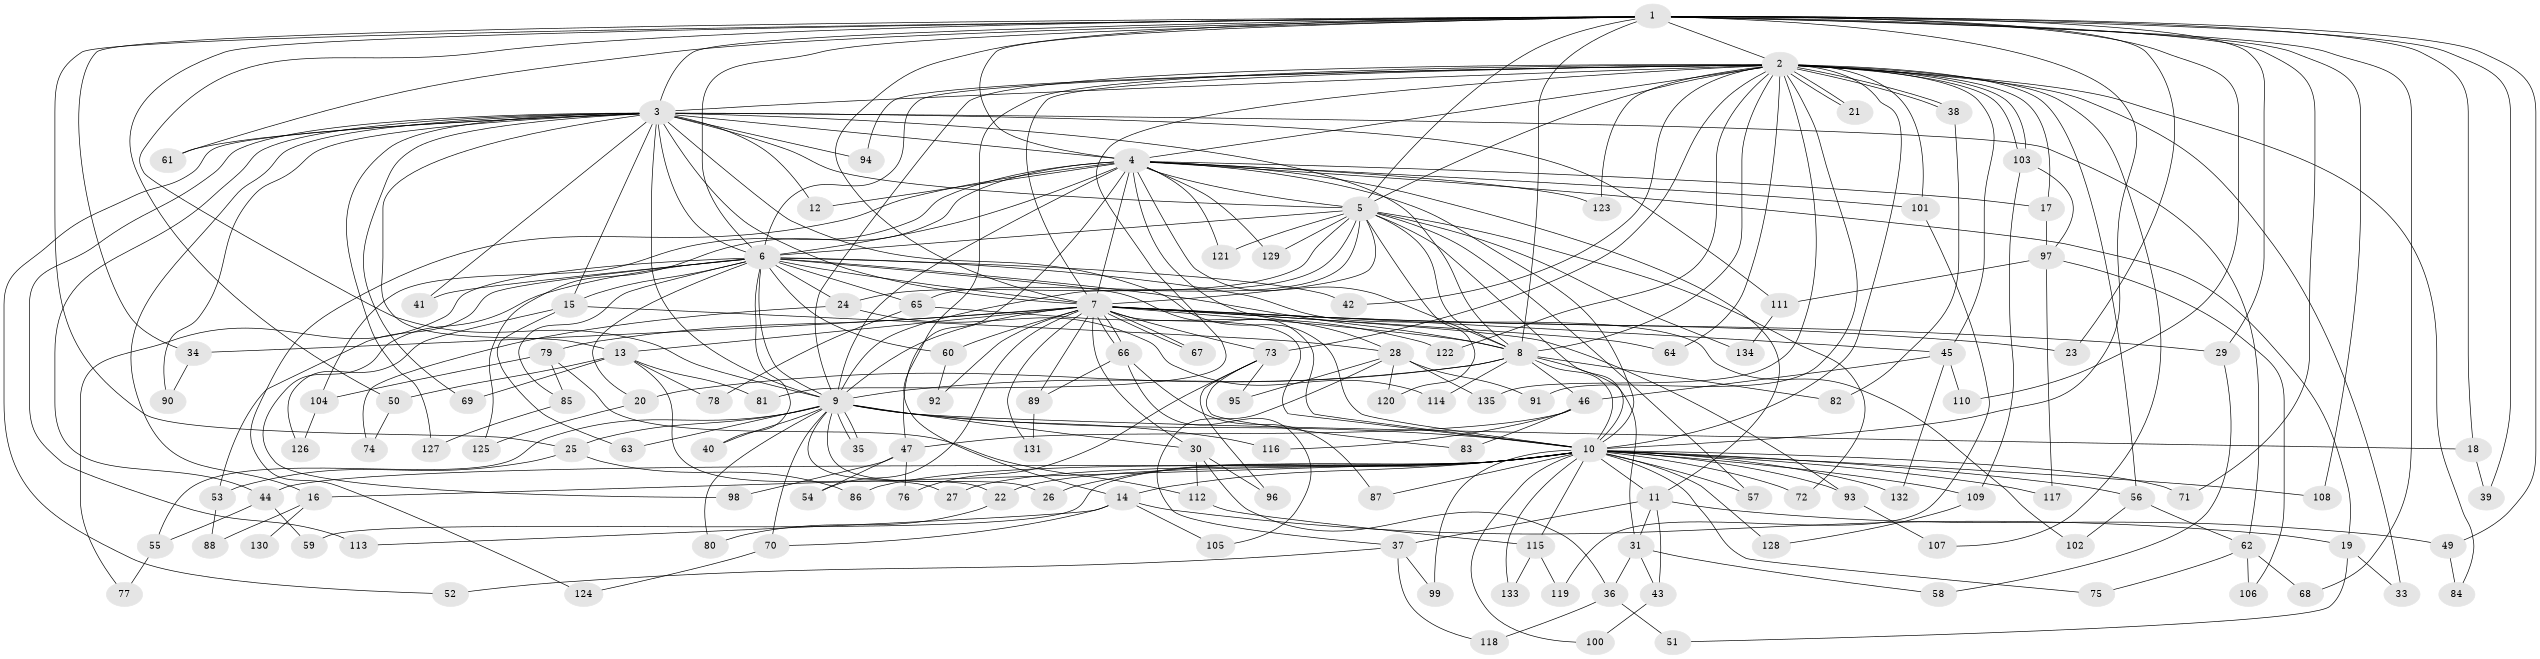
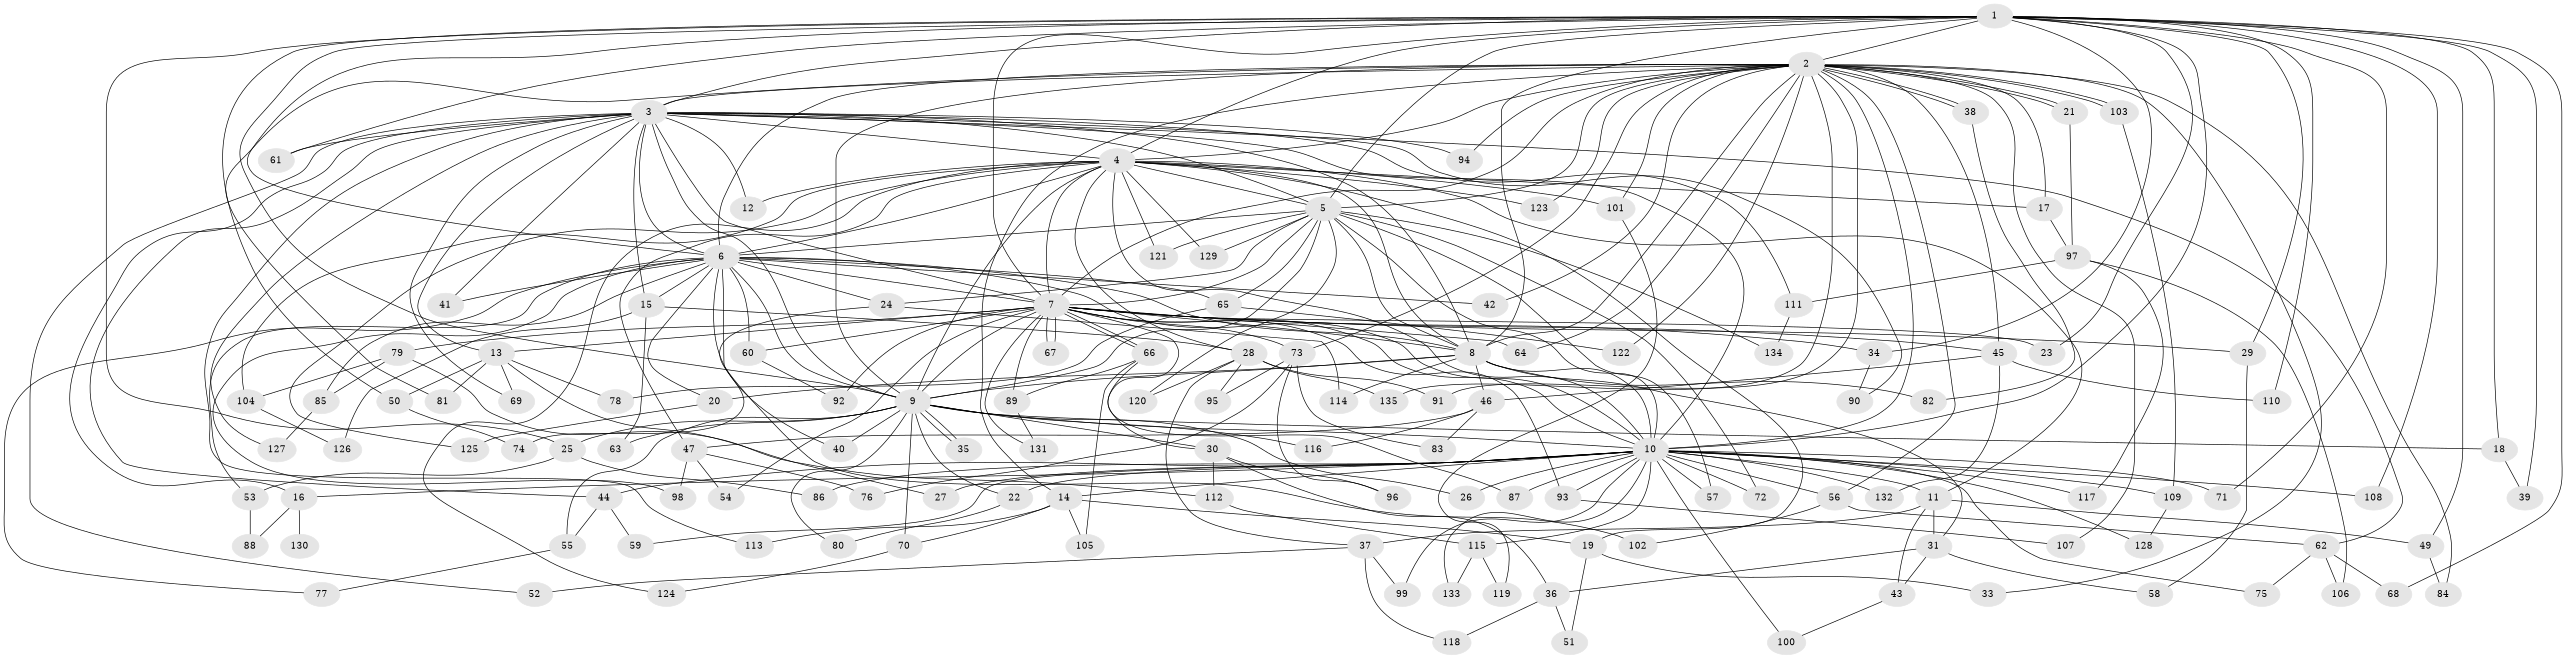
edge "103" -- "97": now "21" -- "97"
